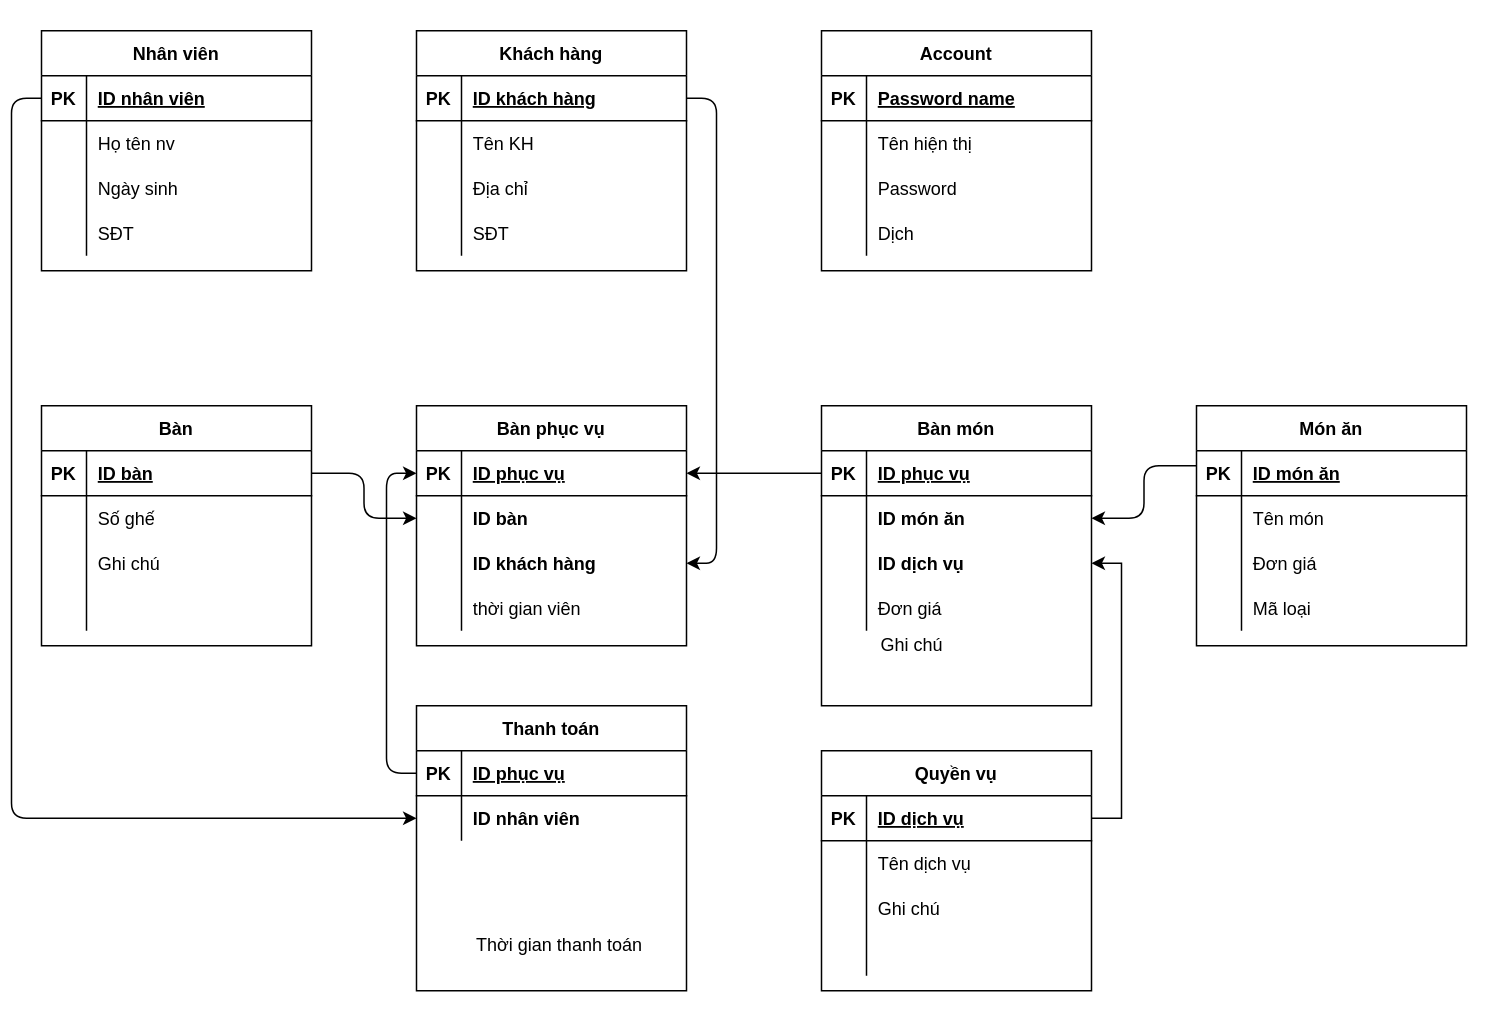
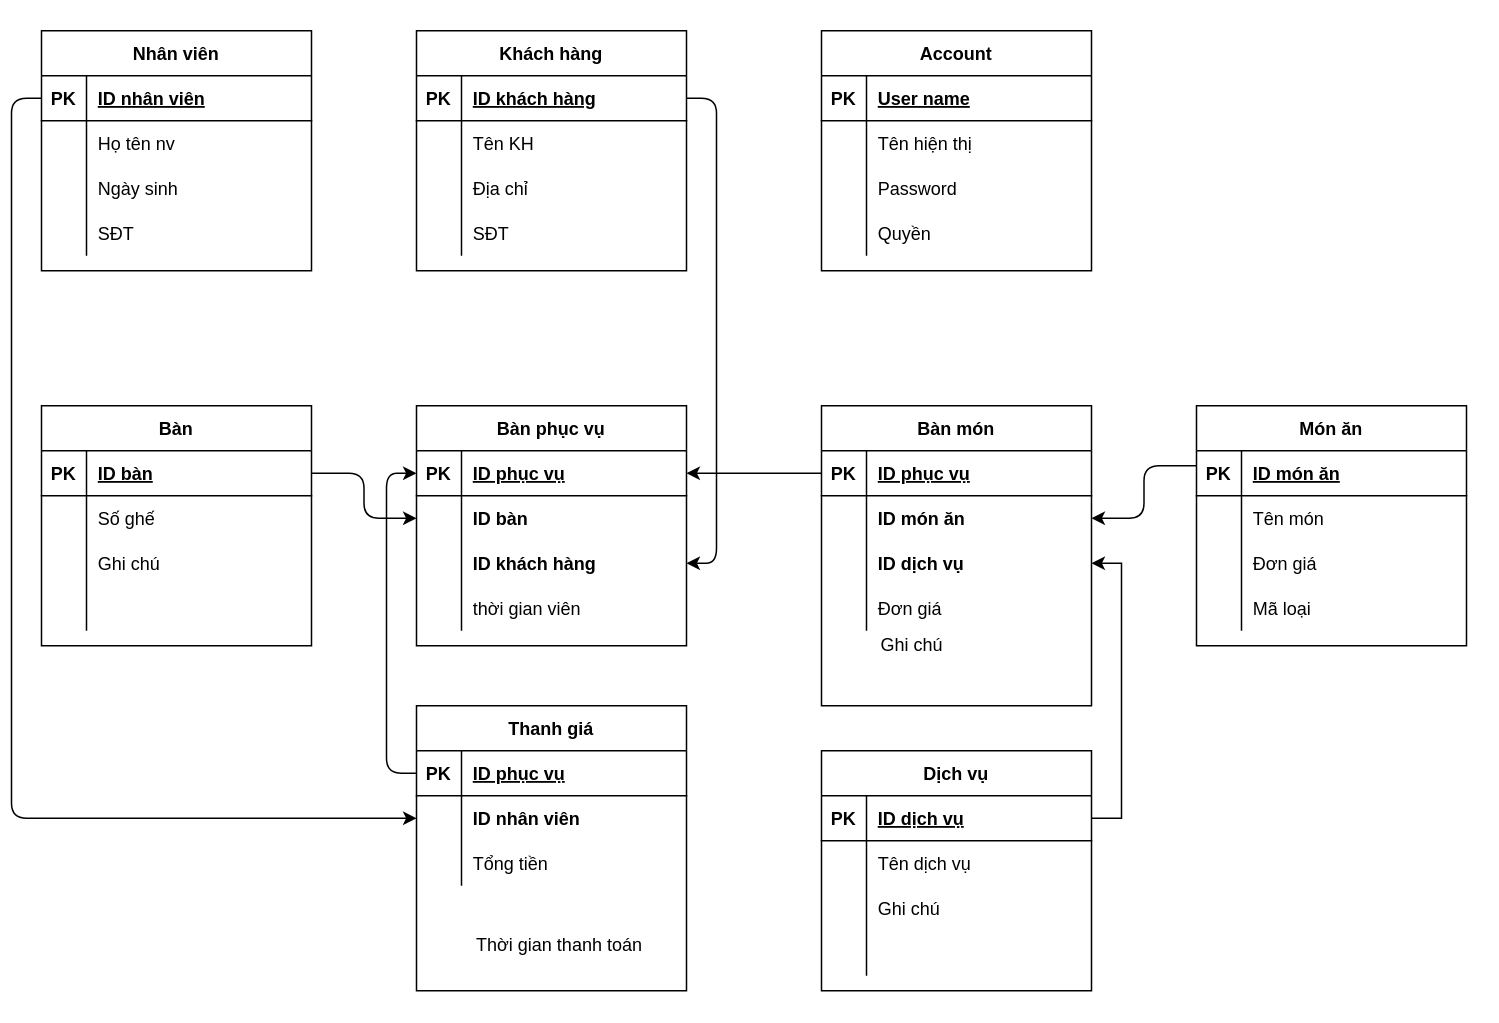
node "Password name": label "Password name" -> "User name"
node "Dịch": label "Dịch" -> "Quyền"
node "Thanh toán": label "Thanh toán" -> "Thanh giá"
node "Quyền vụ": label "Quyền vụ" -> "Dịch vụ"
node "Tổng tiền": added
